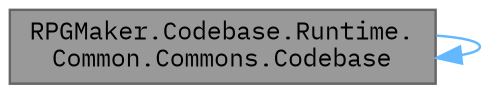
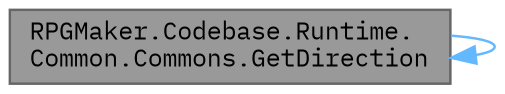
node "RPGMaker.Codebase.Runtime. Common.Commons.Codebase": label "RPGMaker.Codebase.Runtime. Common.Commons.Codebase" -> "RPGMaker.Codebase.Runtime. Common.Commons.GetDirection"
